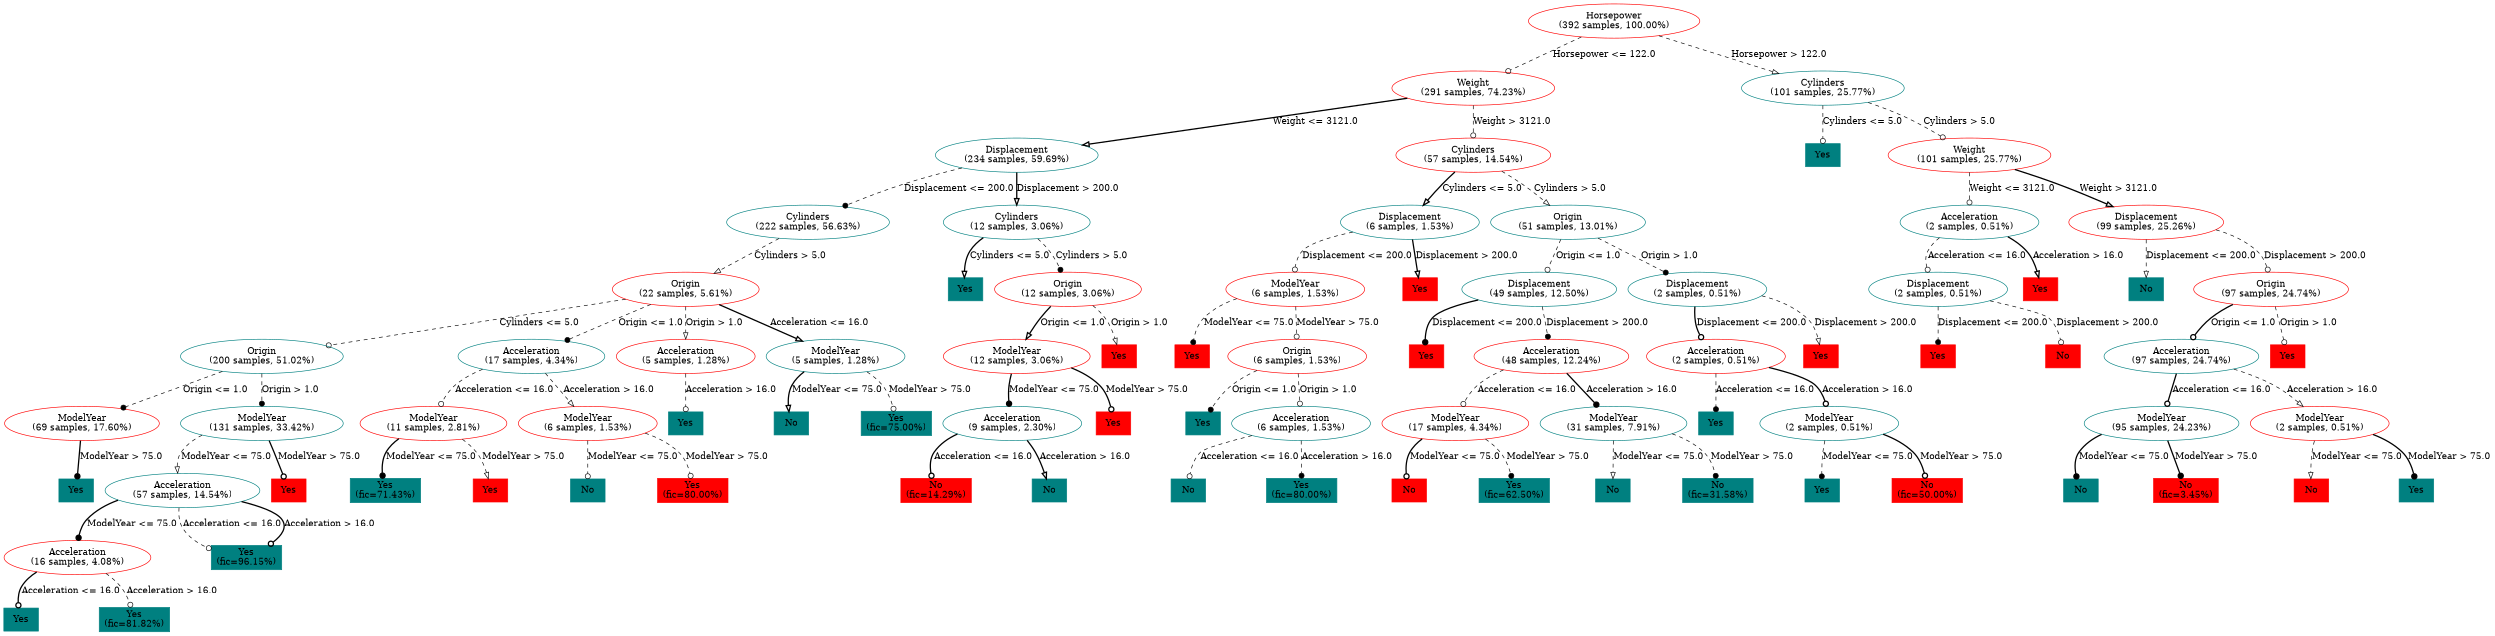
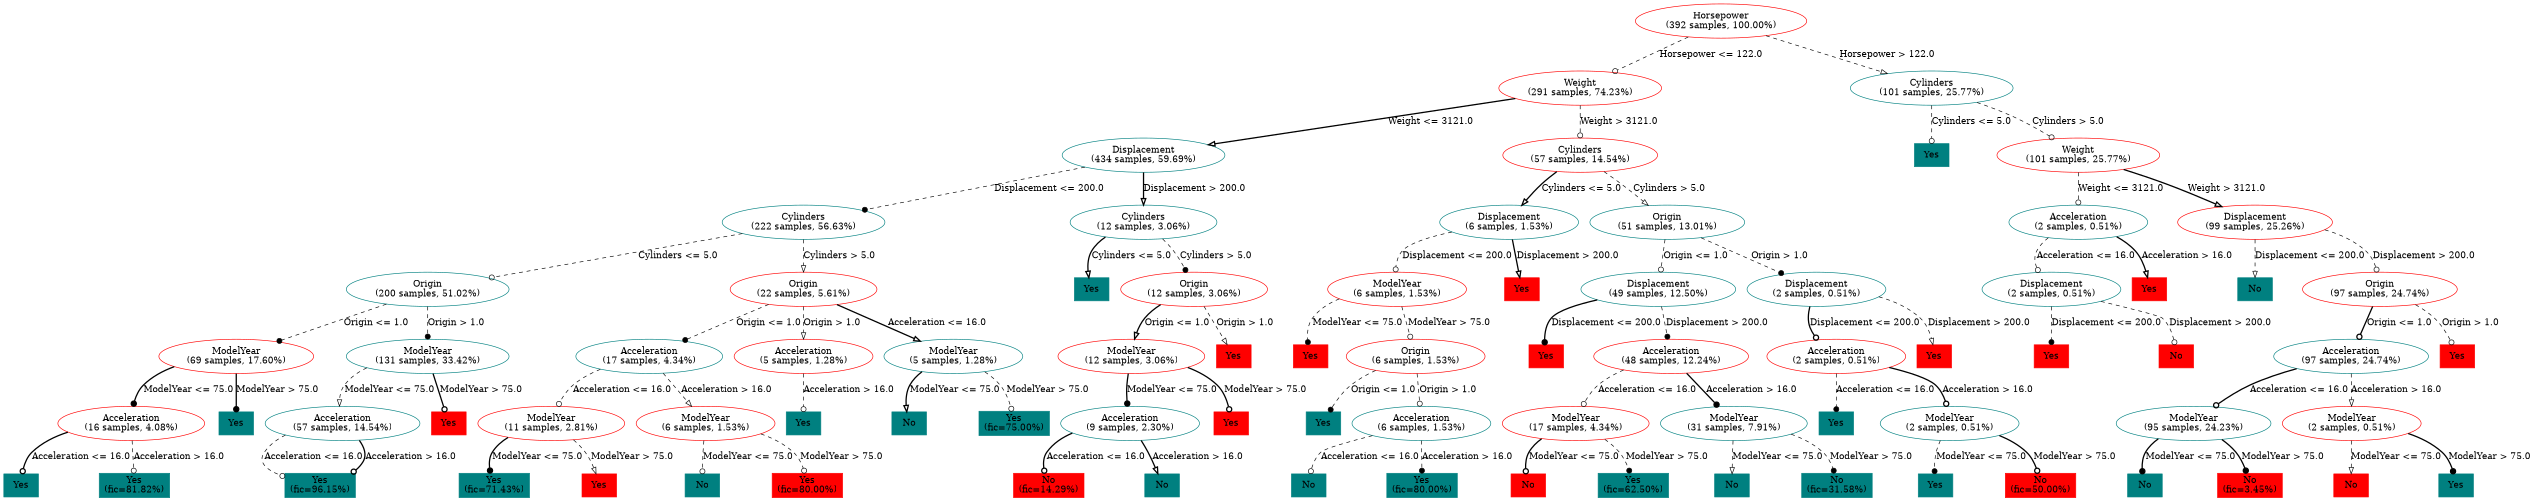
node "Displacement (234 samples, 59.69%)": label "Displacement (234 samples, 59.69%)" -> "Displacement (434 samples, 59.69%)"
edge "Origin (22 samples, 5.61%)" -> "Origin (200 samples, 51.02%)": now "Cylinders (222 samples, 56.63%)" -> "Origin (200 samples, 51.02%)"
edge "Acceleration (57 samples, 14.54%)" -> "Acceleration (16 samples, 4.08%)": now "ModelYear (69 samples, 17.60%)" -> "Acceleration (16 samples, 4.08%)"
